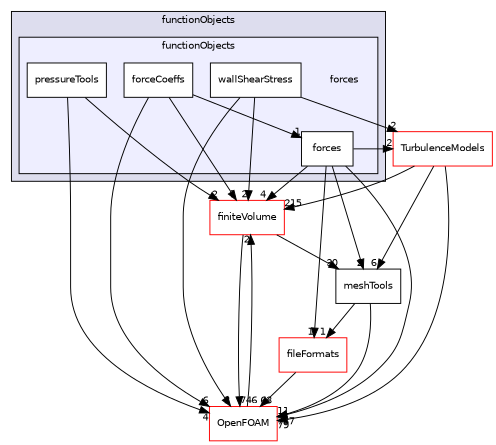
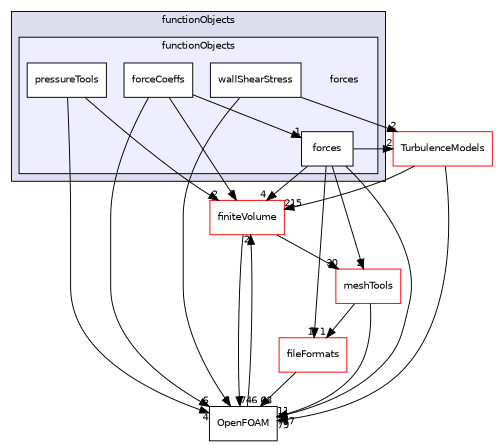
edge "wallShearStress" -> "finiteVolume": removed
edge "TurbulenceModels" -> "meshTools": removed
node "meshTools": color black -> red
node "OpenFOAM": color red -> black
